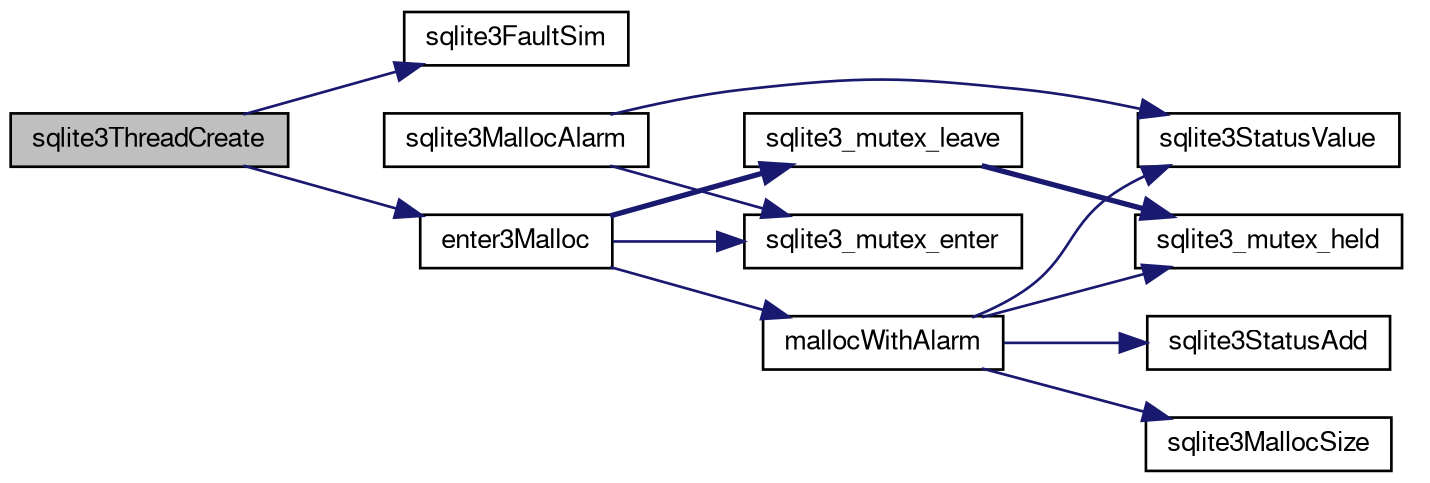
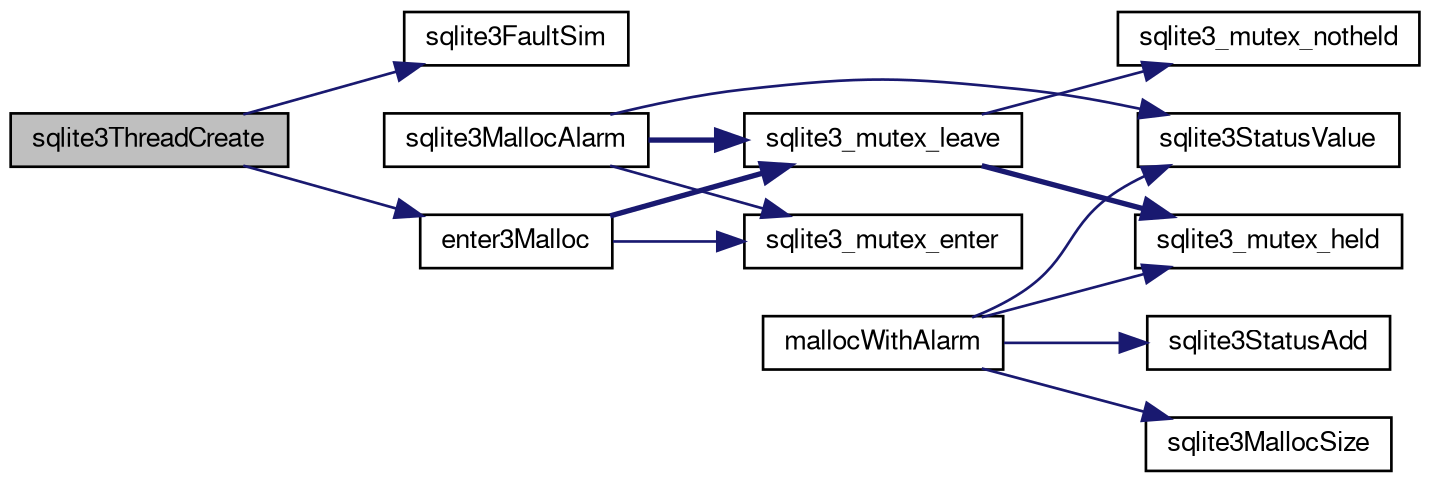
node "sqlite3_mutex_notheld": added
edge "sqlite3MallocAlarm" -> "sqlite3_mutex_leave": added
edge "enter3Malloc" -> "mallocWithAlarm": removed
